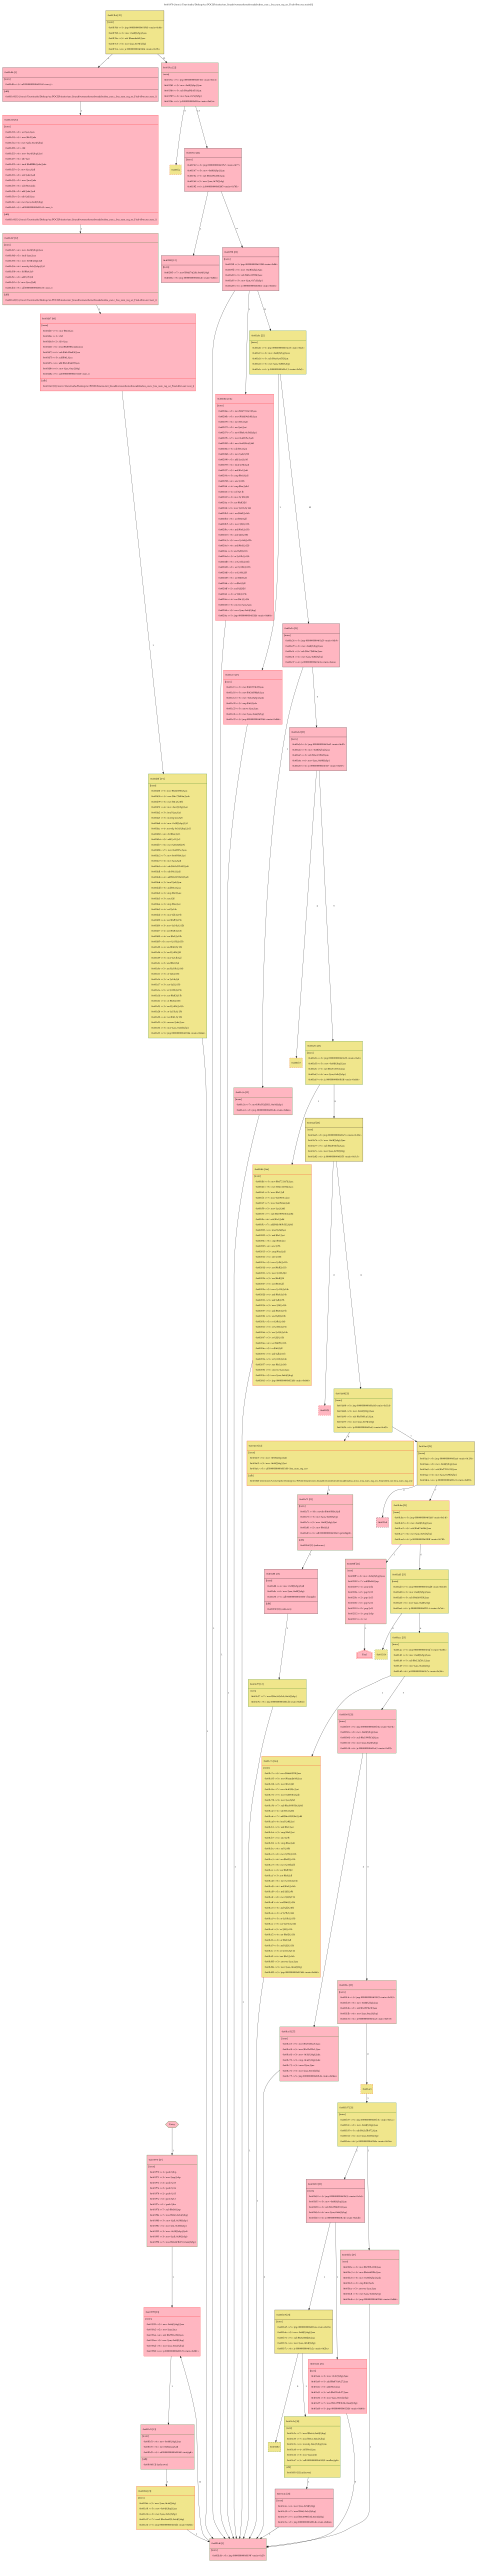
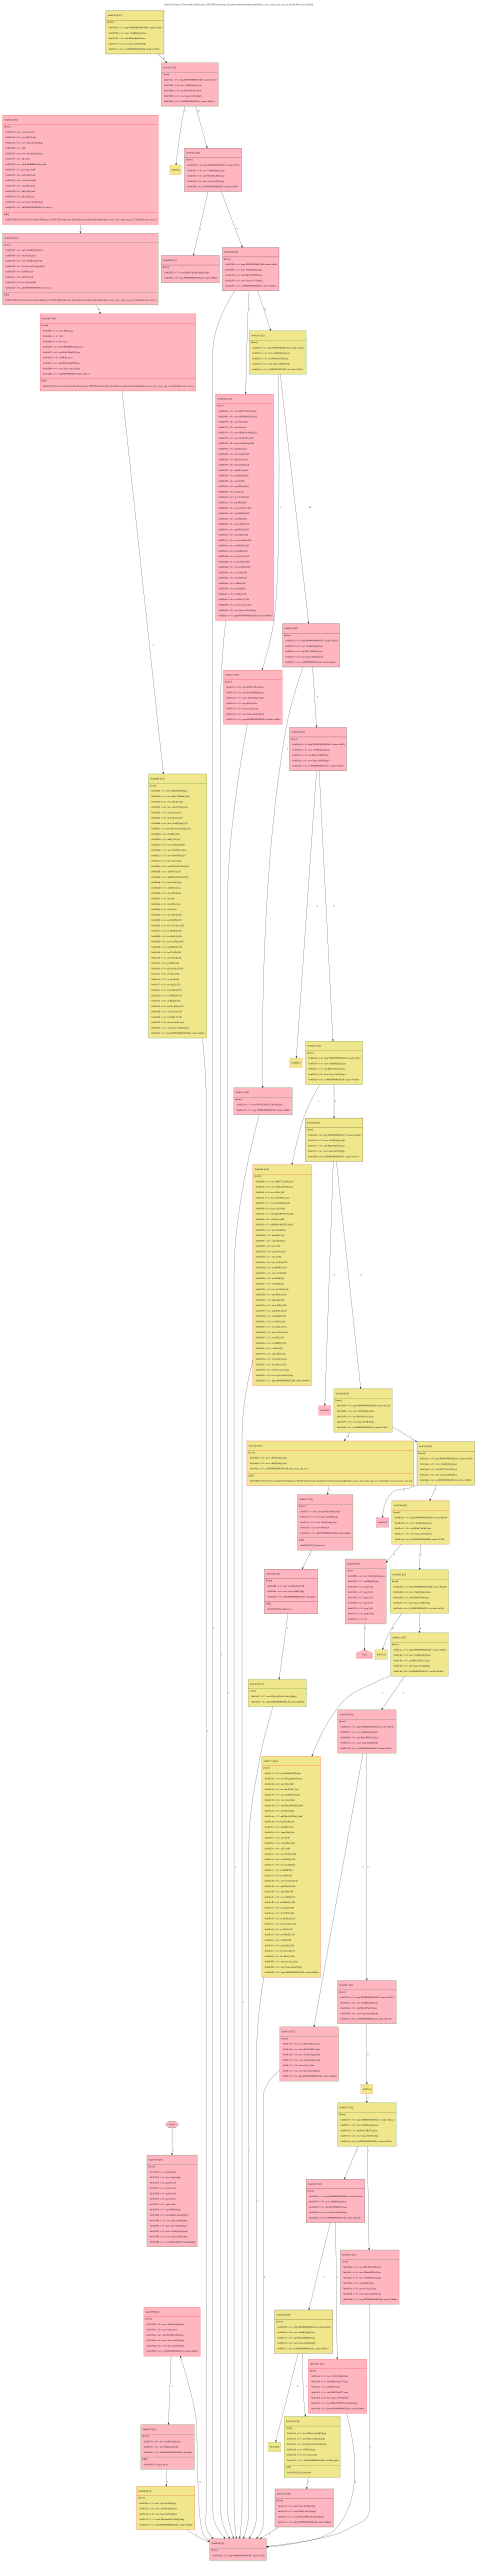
node "0x401d0e [5]": removed
edge "0x401970 [47]" -> "0x40199f [23]": removed, label "1"
